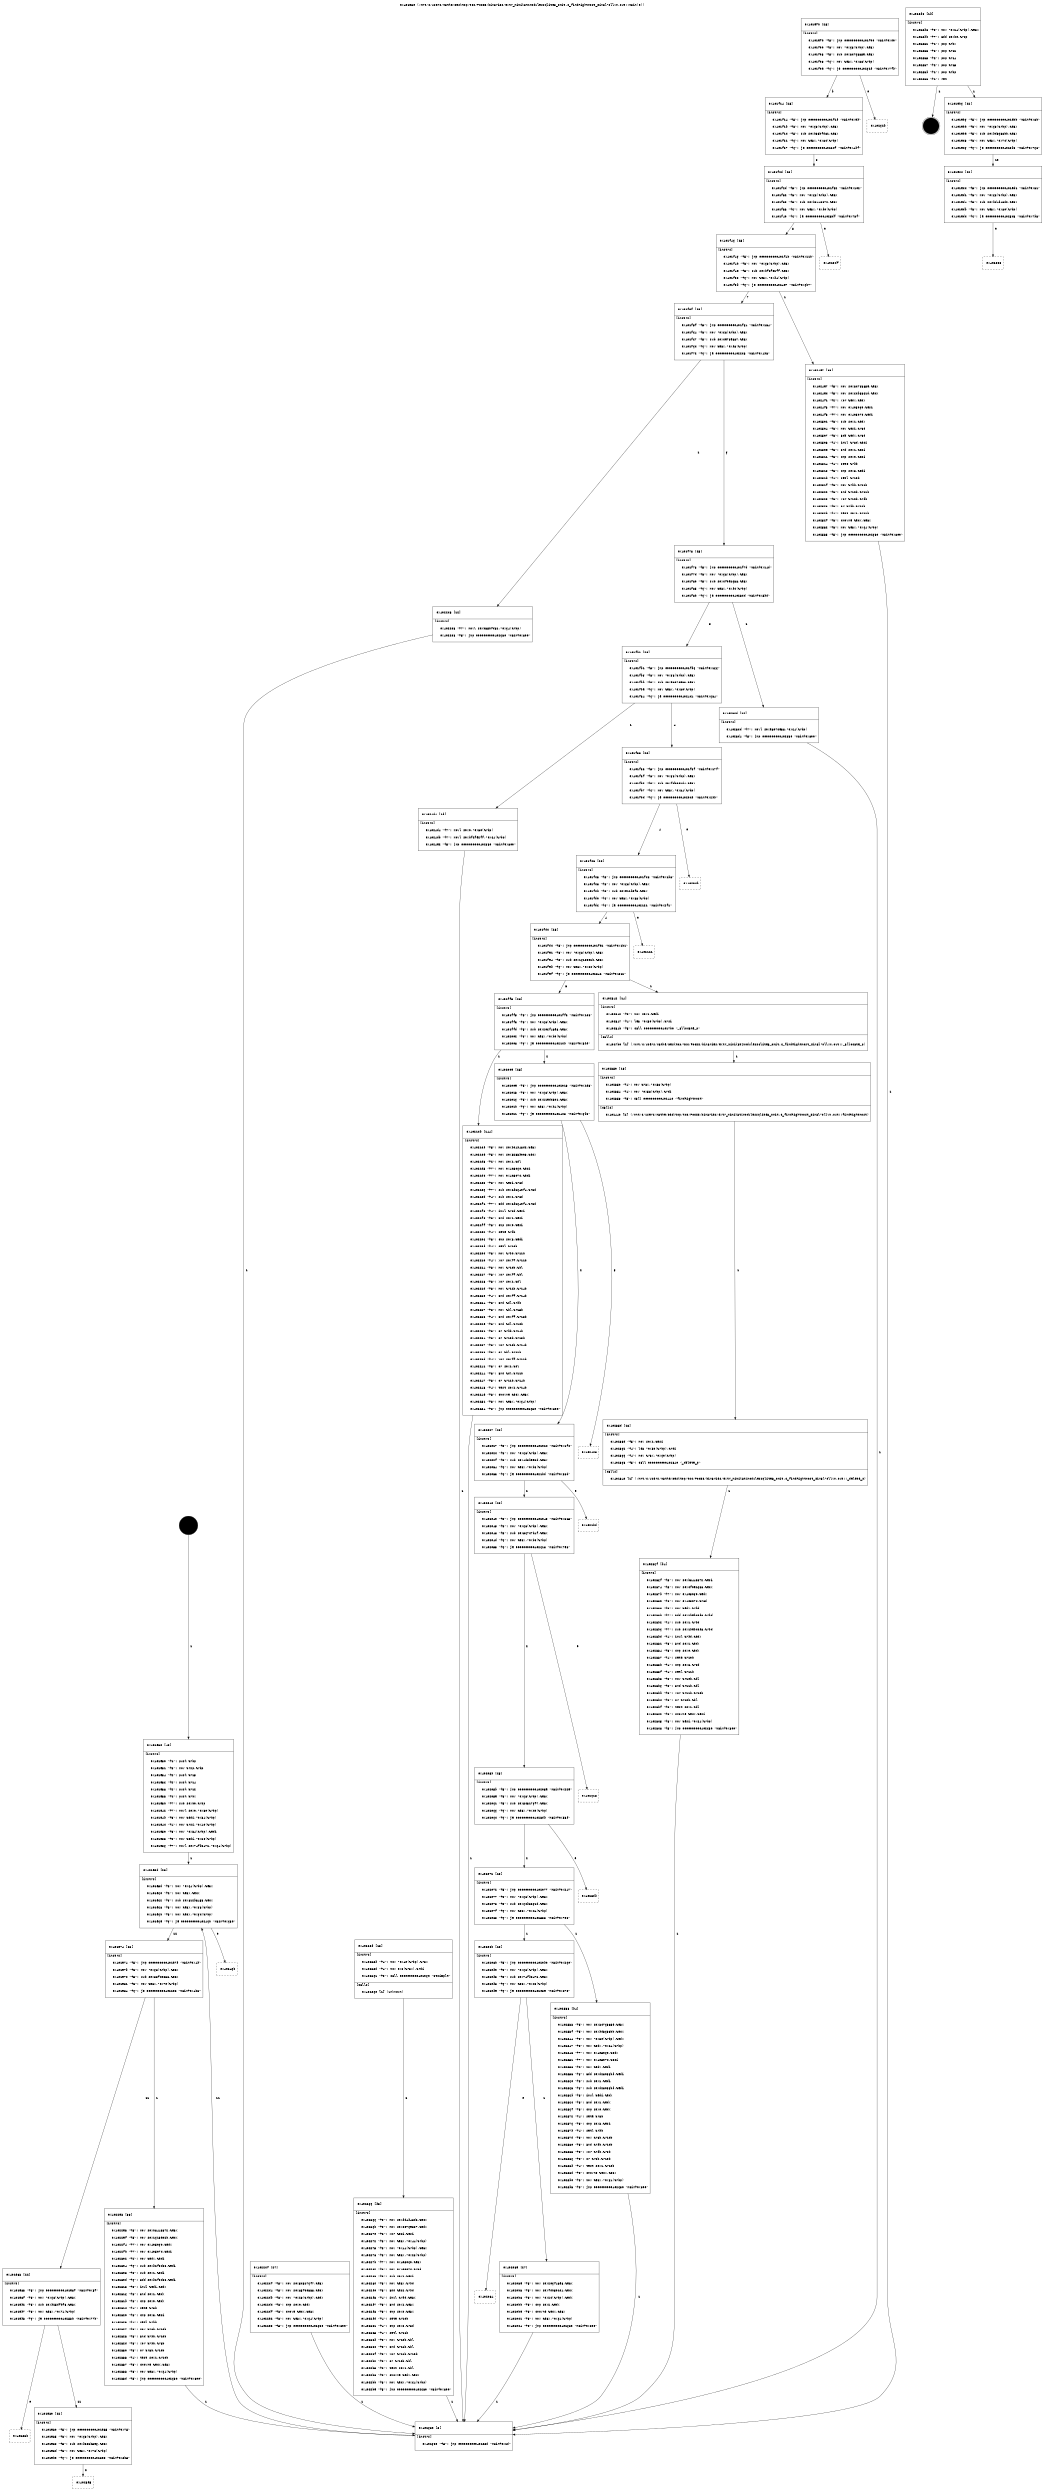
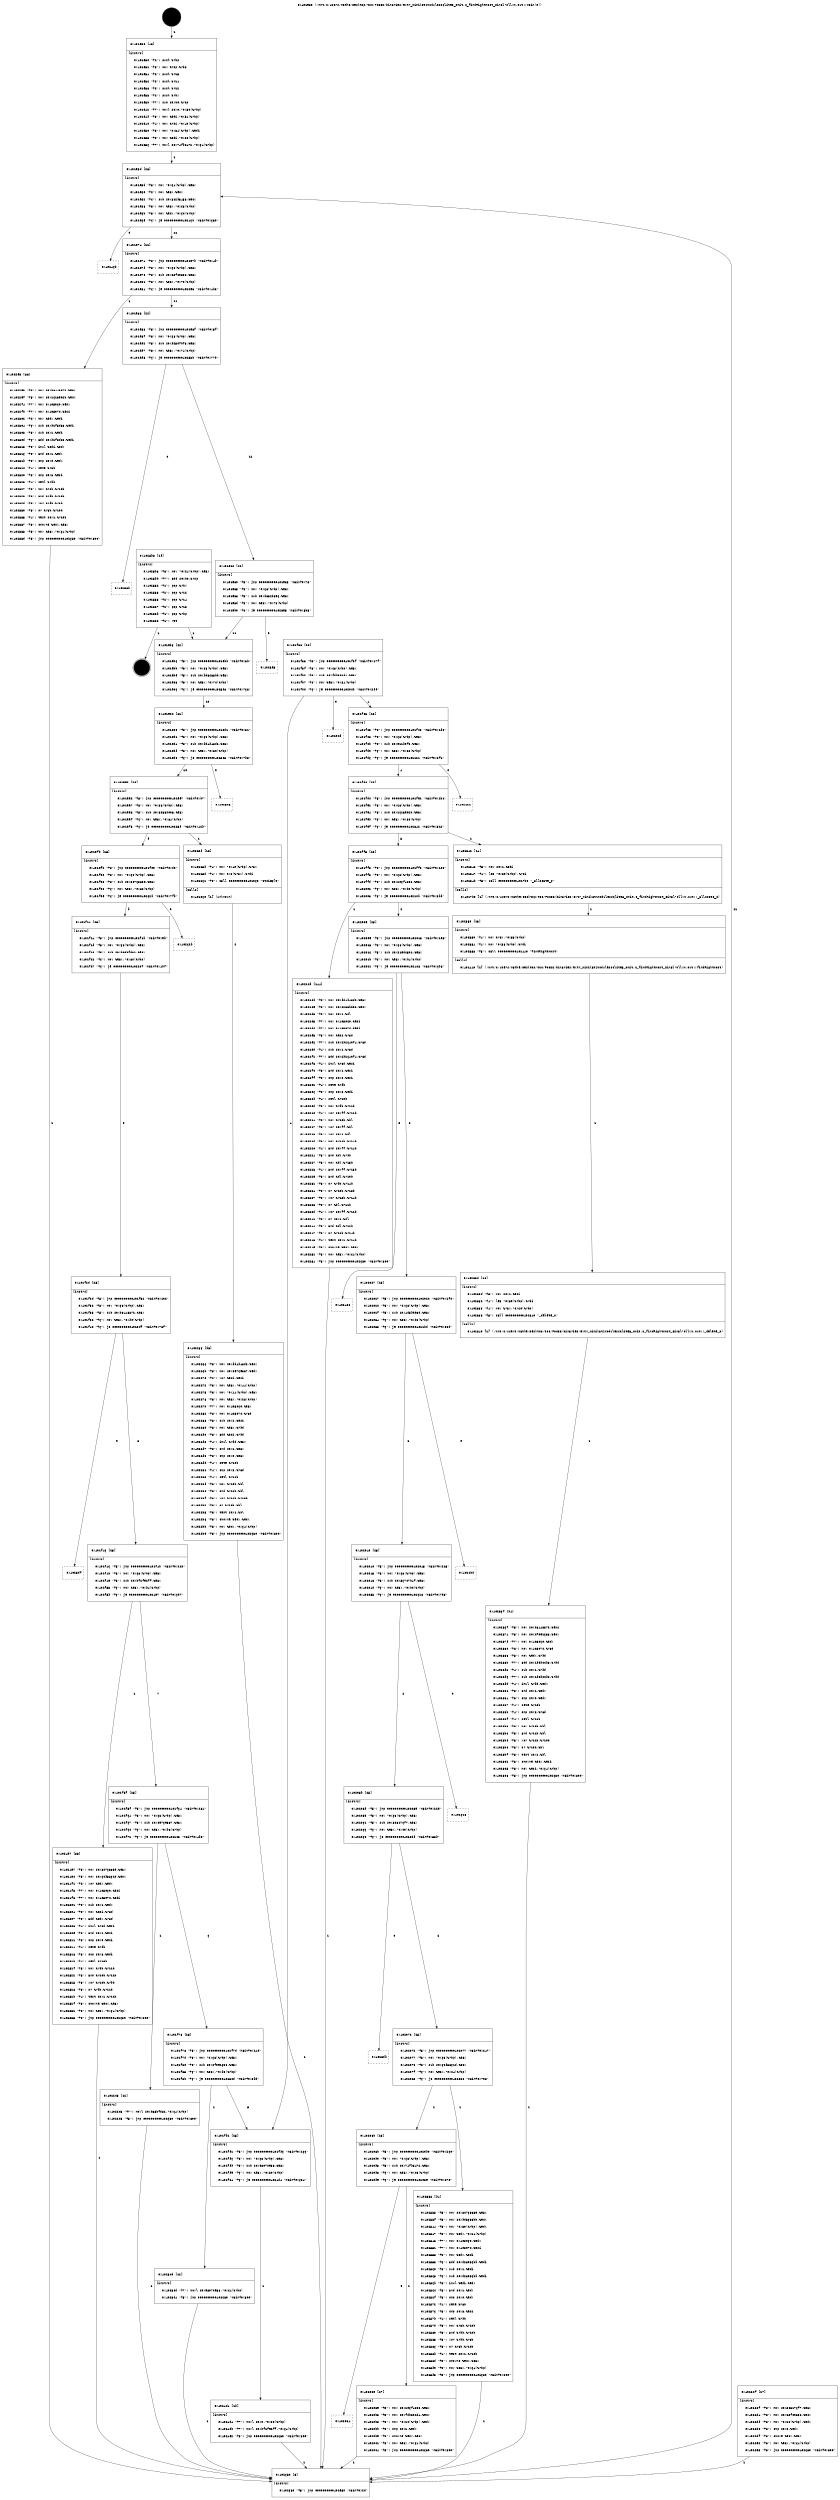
edge "0x401ea0 [22]" -> "0x401eb6 [22]": added, label "11"
edge "0x401f91 [25]" -> "0x401faa [25]": reversed
node "0x401ee2 [25]": added
